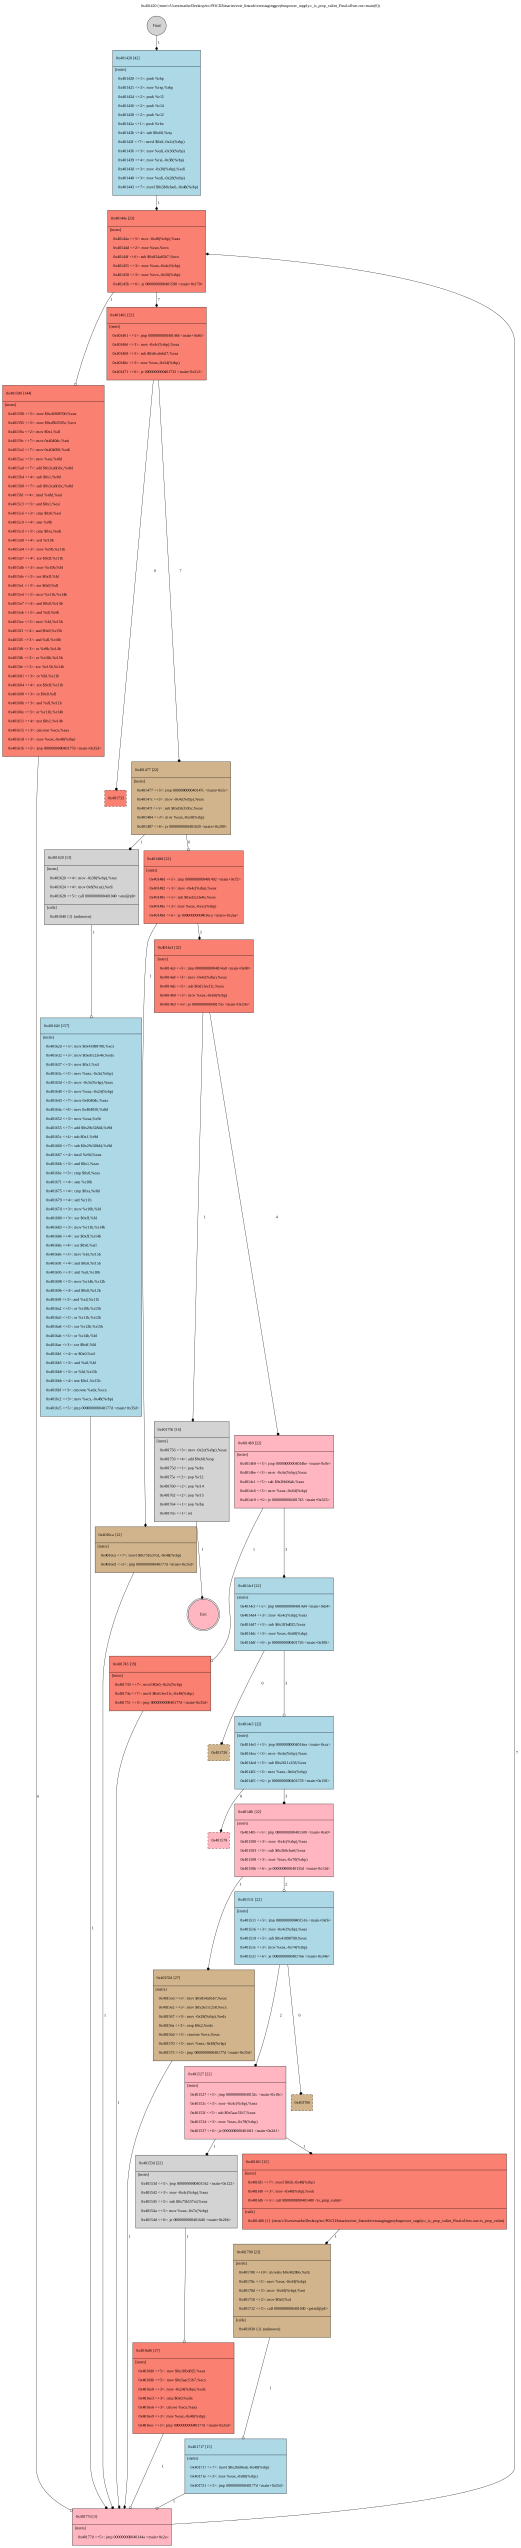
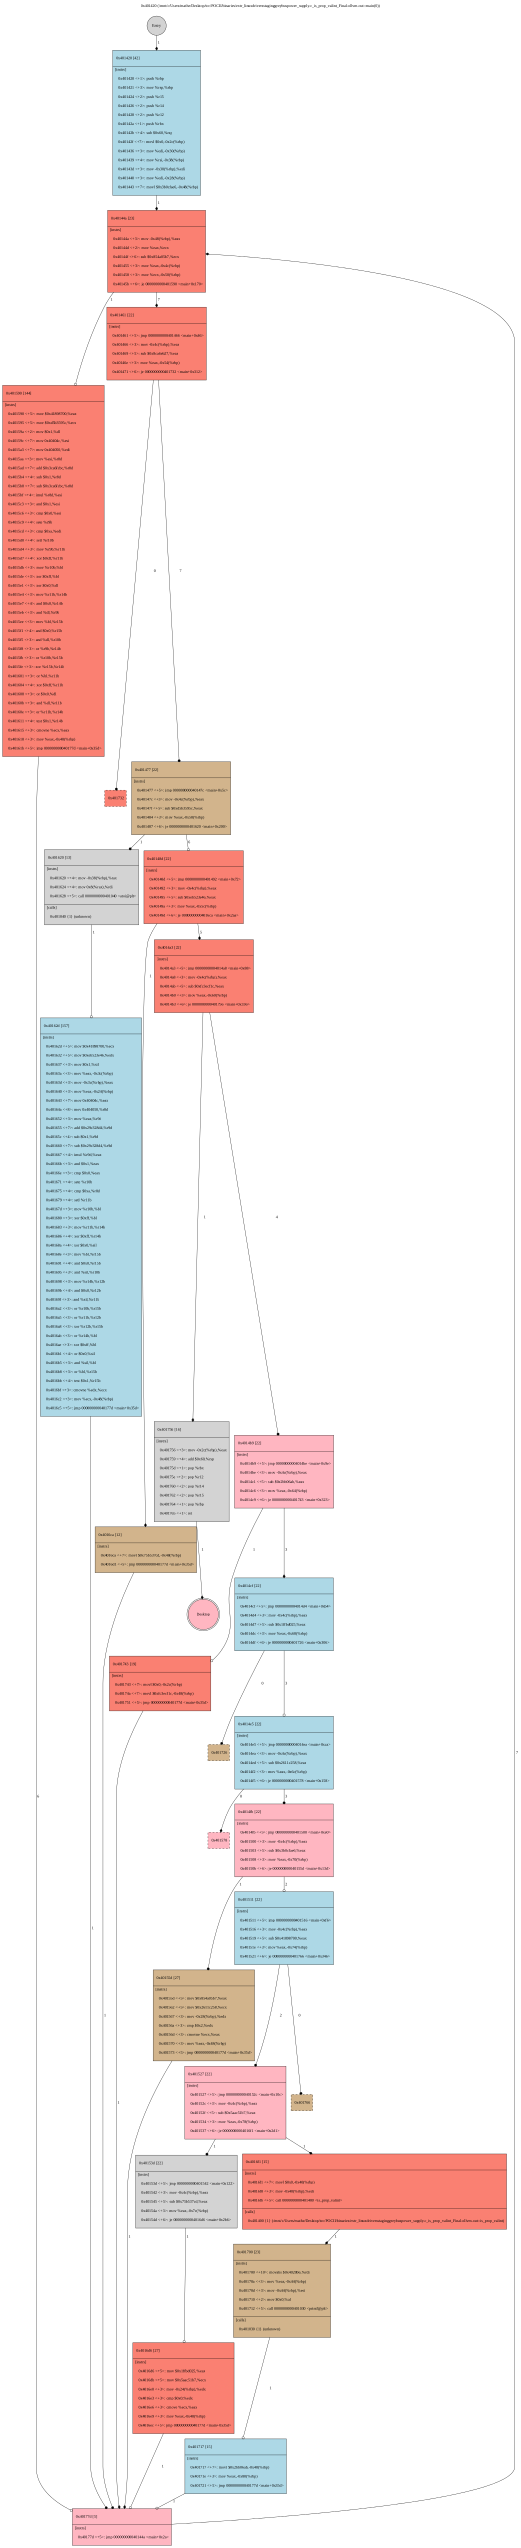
node "Final": label "Final" -> "Entry"
node "Exit": label "Exit" -> "Desktop"
